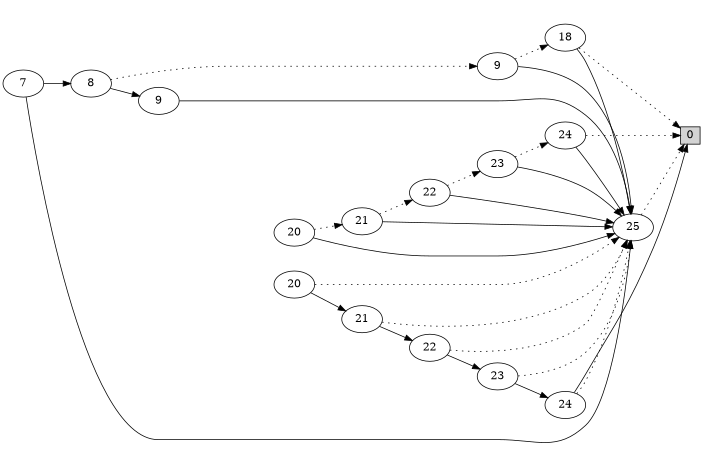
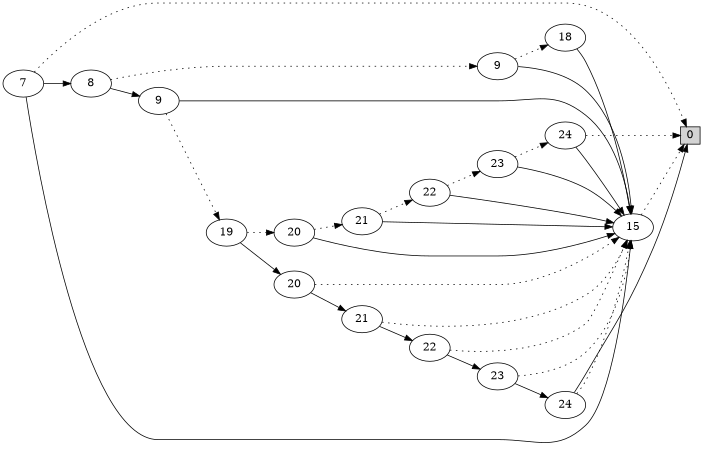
edge "18" -> "0": now "7" -> "0"
node "25": label "25" -> "15"
node "19": added
